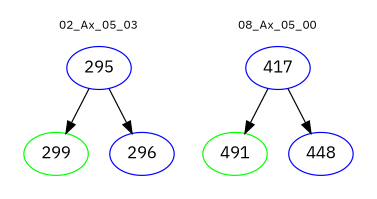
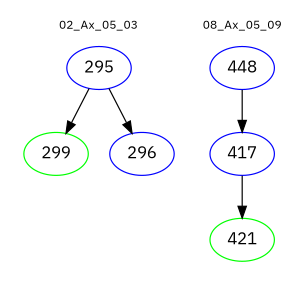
cluster "08_Ax_05_00": label "08_Ax_05_00" -> "08_Ax_05_09"
edge "417" -> "448": reversed
node "491": label "491" -> "421"
